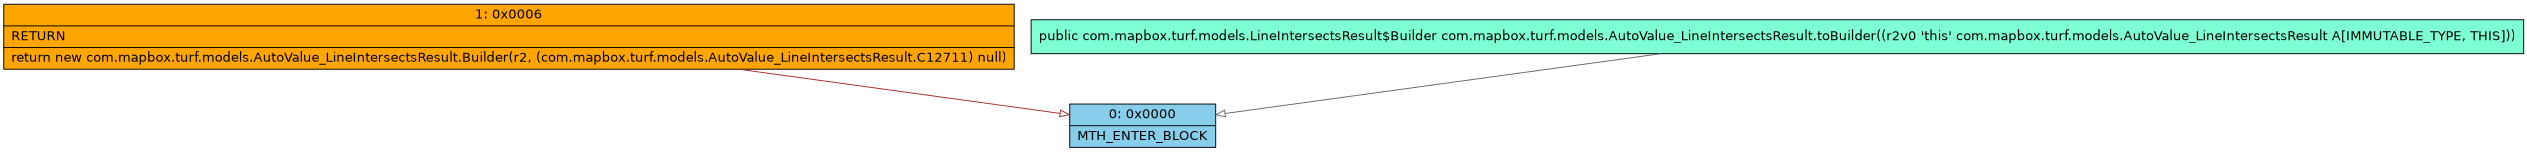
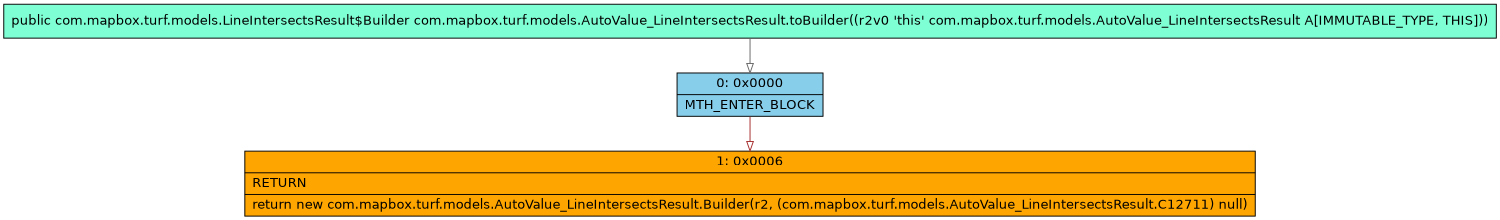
edge "1: 0x0006" -> "0: 0x0000": reversed
